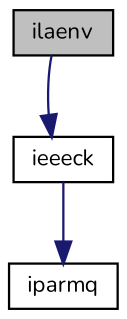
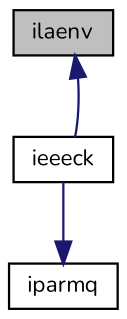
edge "ilaenv" -> "ieeeck": reversed
